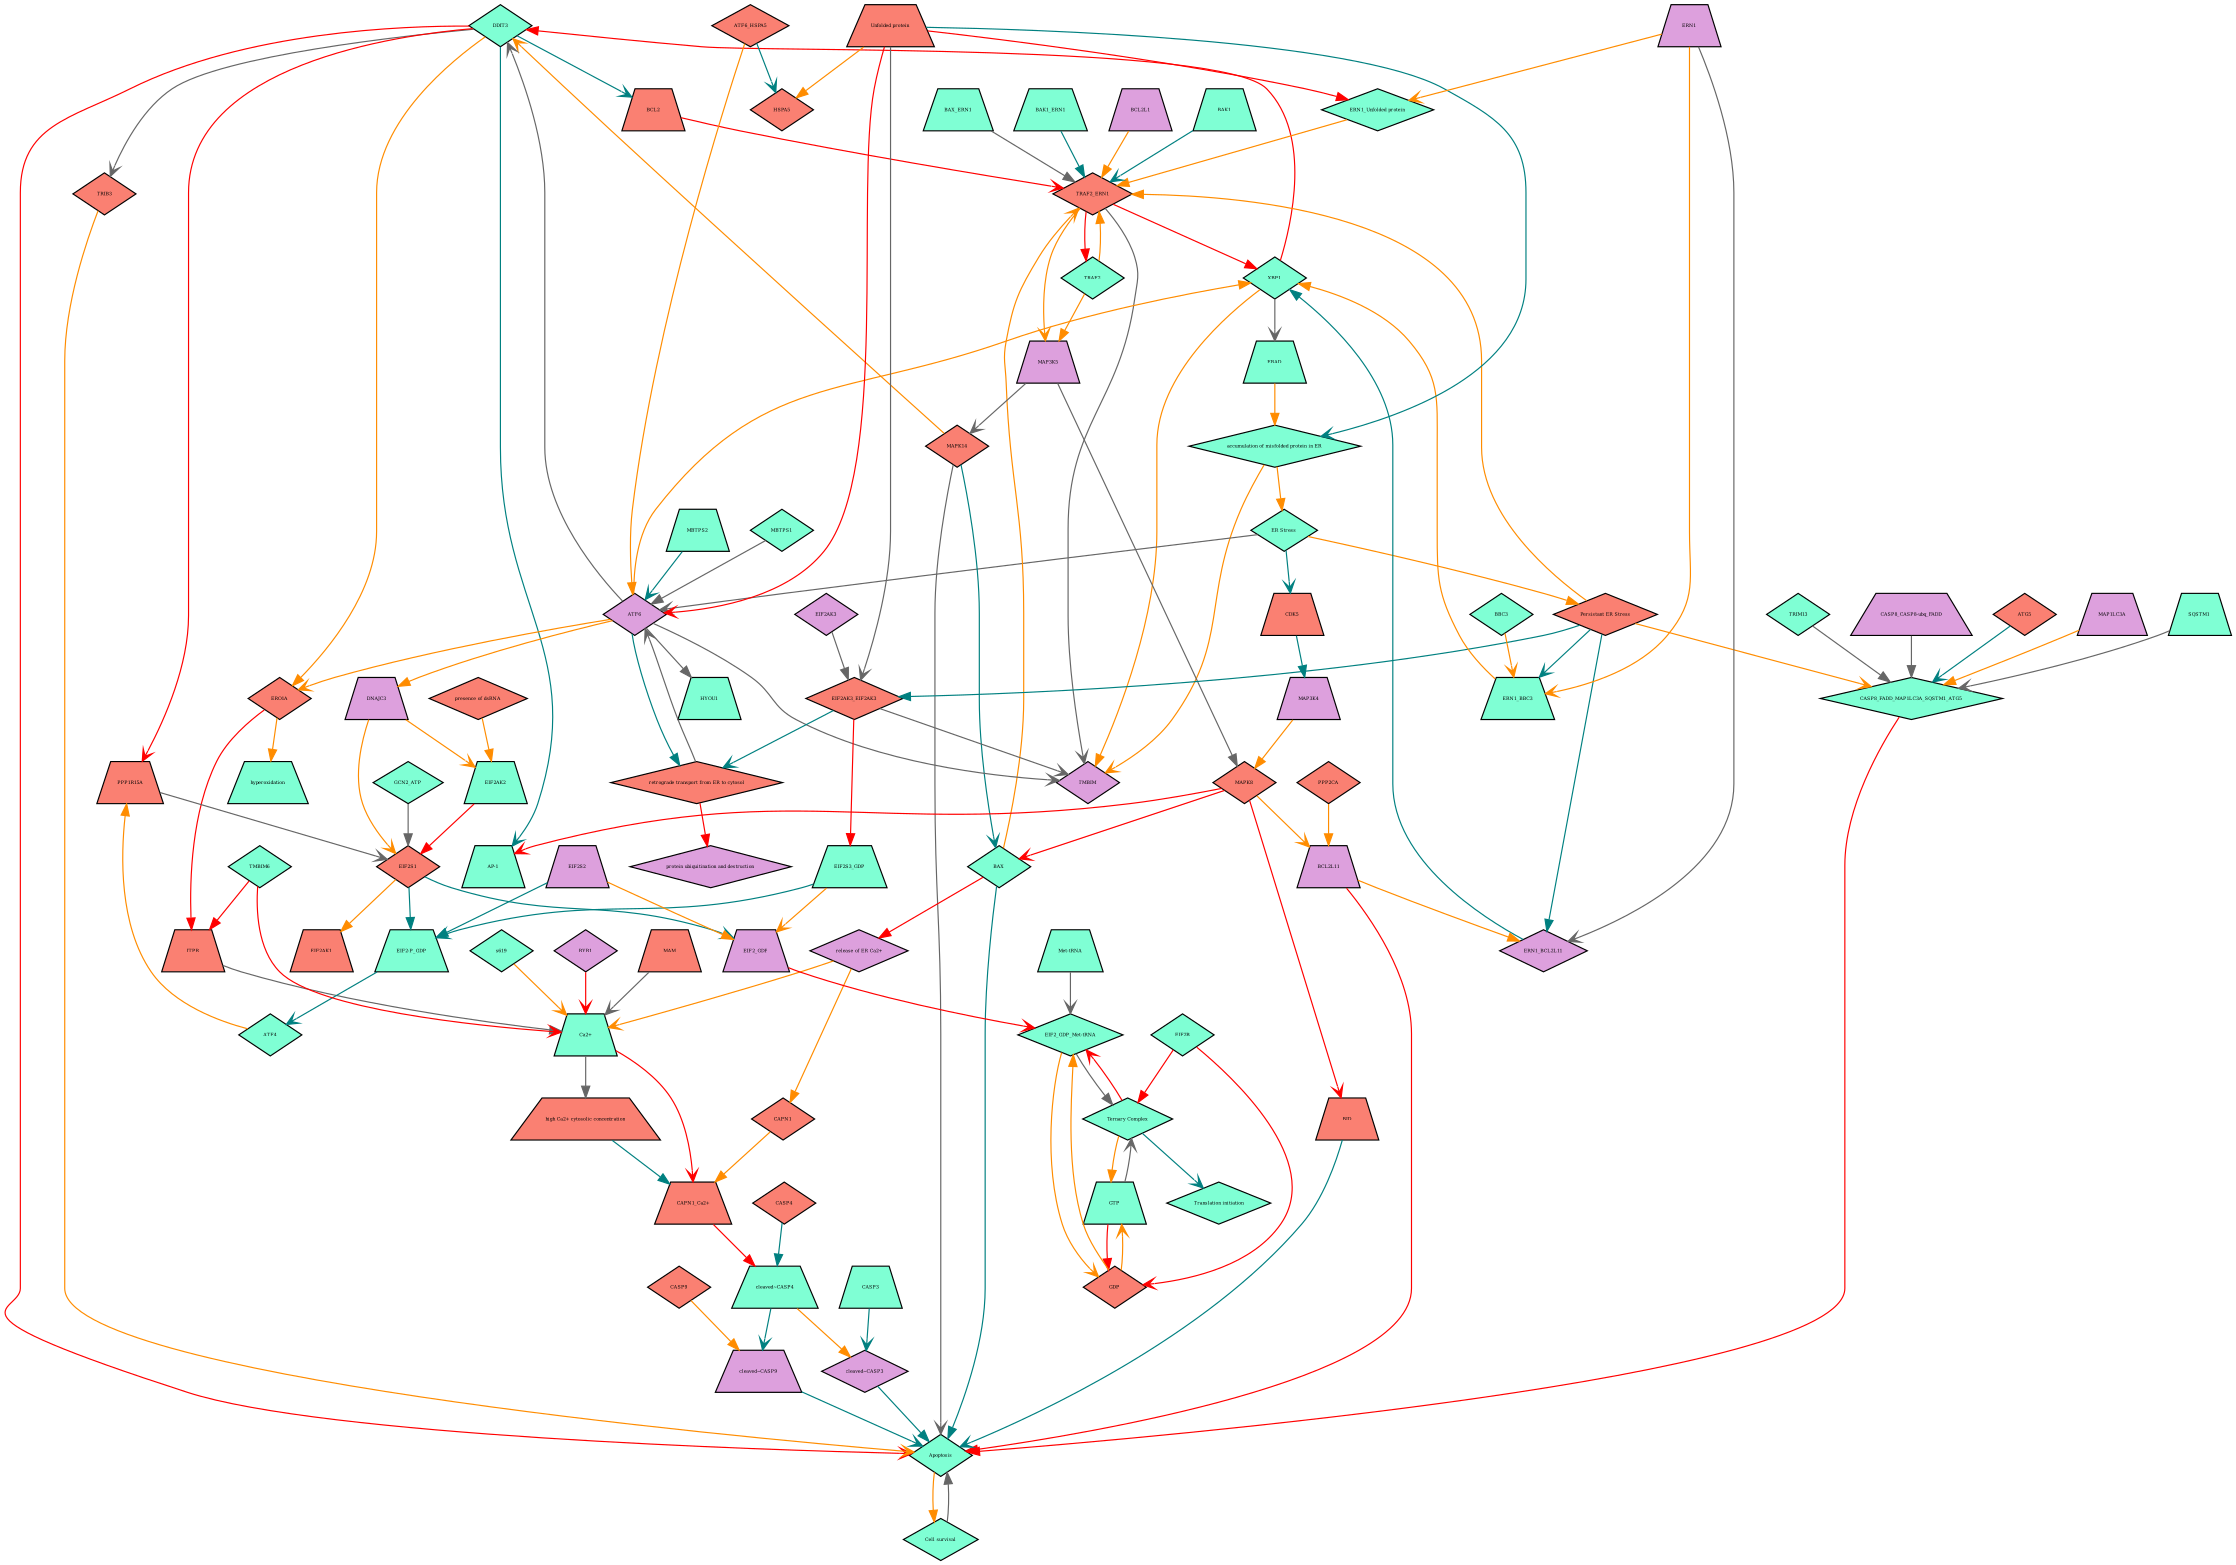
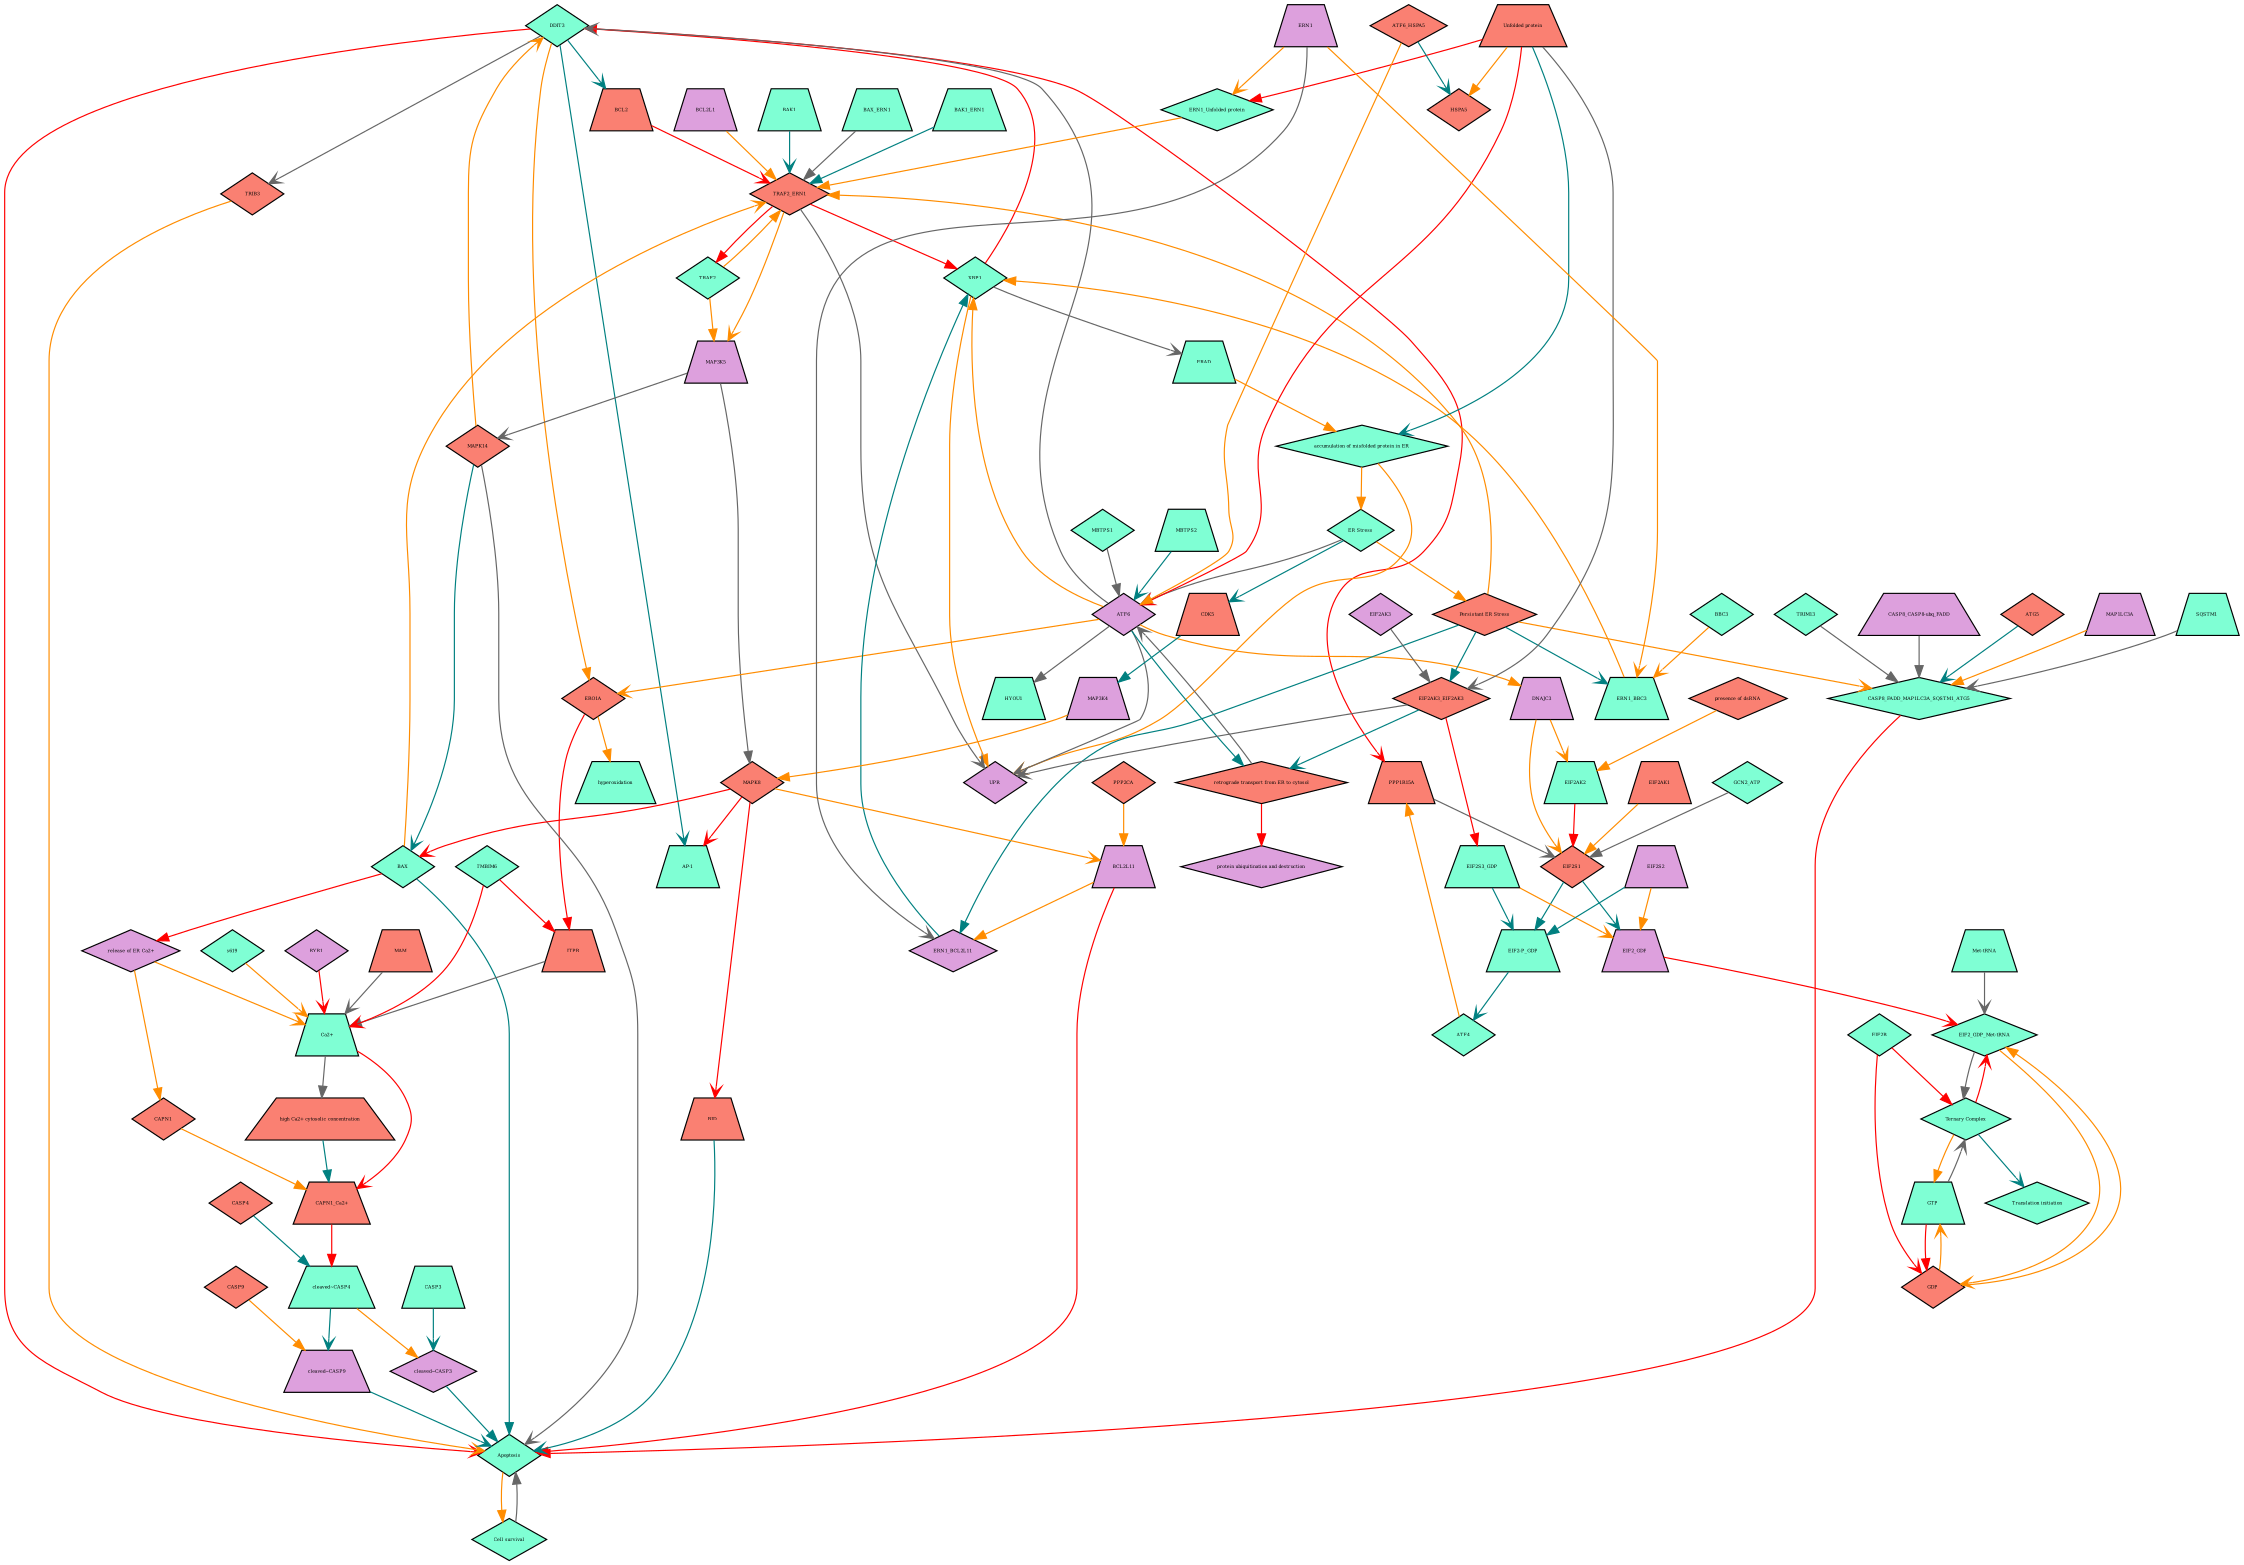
node "TMBIM": label "TMBIM" -> "UPR"
edge "EIF2S1" -> "EIF2AK1": reversed
